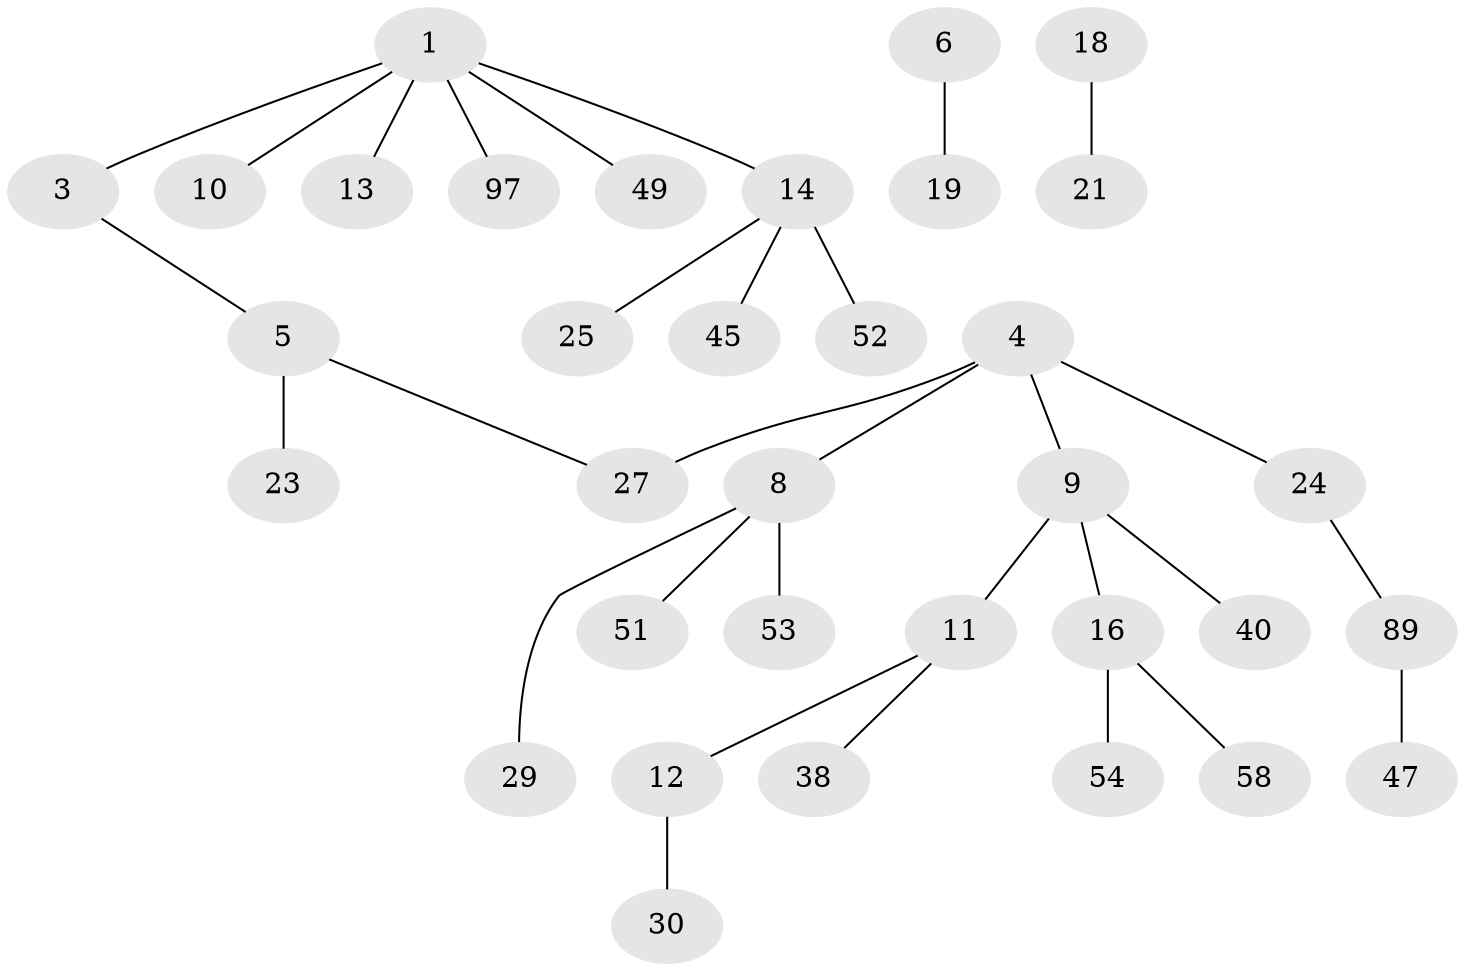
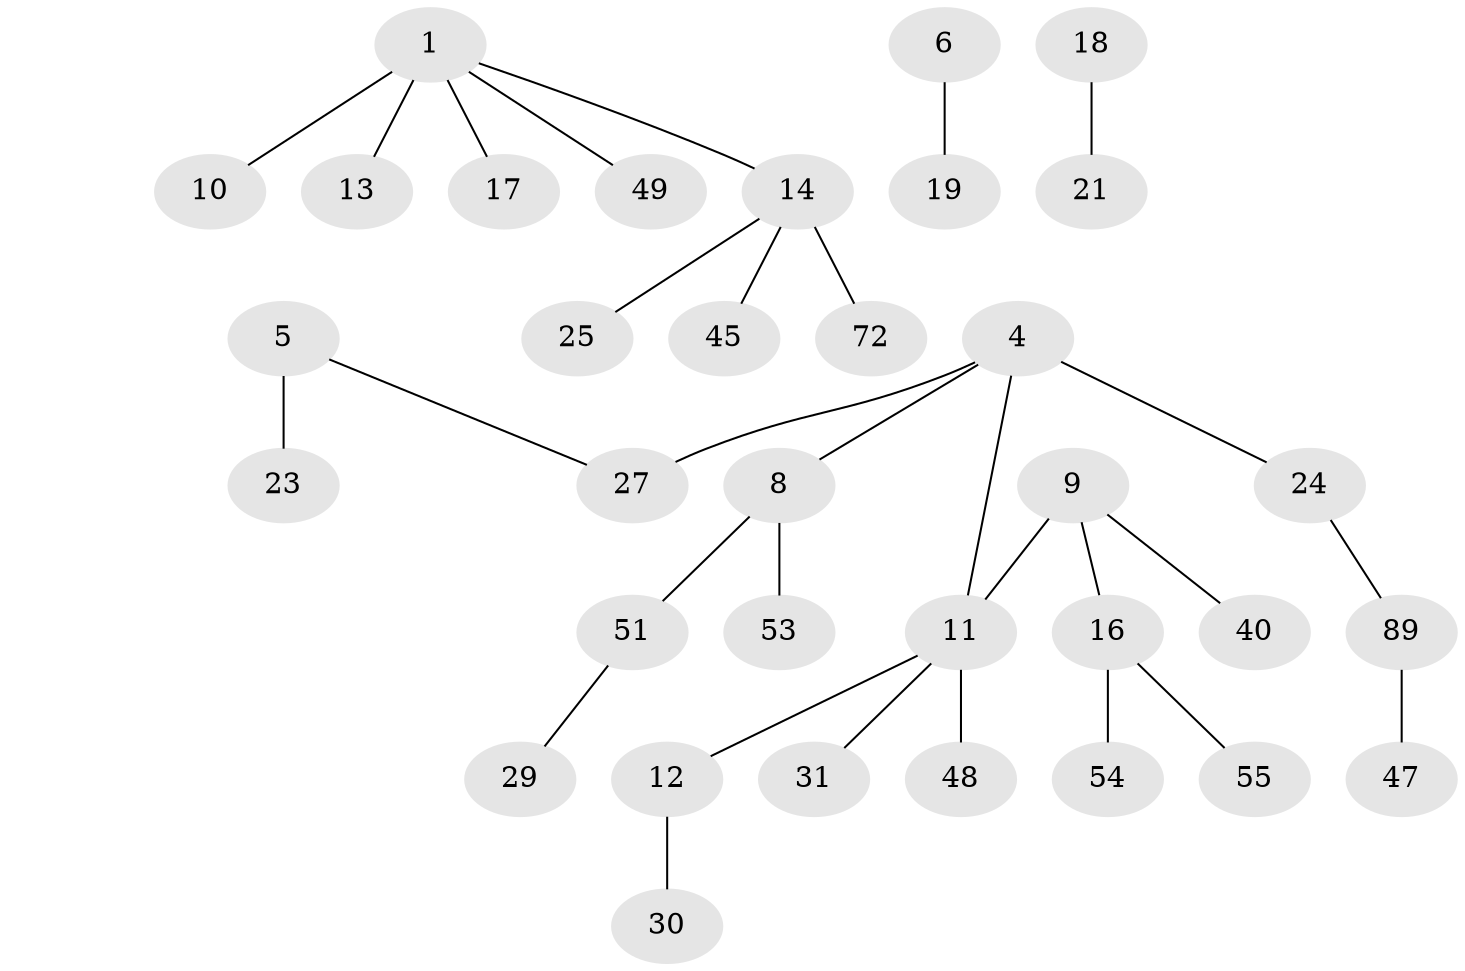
node "3": removed
node "97": label "97" -> "17"
node "52": label "52" -> "72"
edge "4" -- "9": now "4" -- "11"
edge "8" -- "29": now "51" -- "29"
node "38": label "38" -> "31"
node "48": added
node "58": label "58" -> "55"
